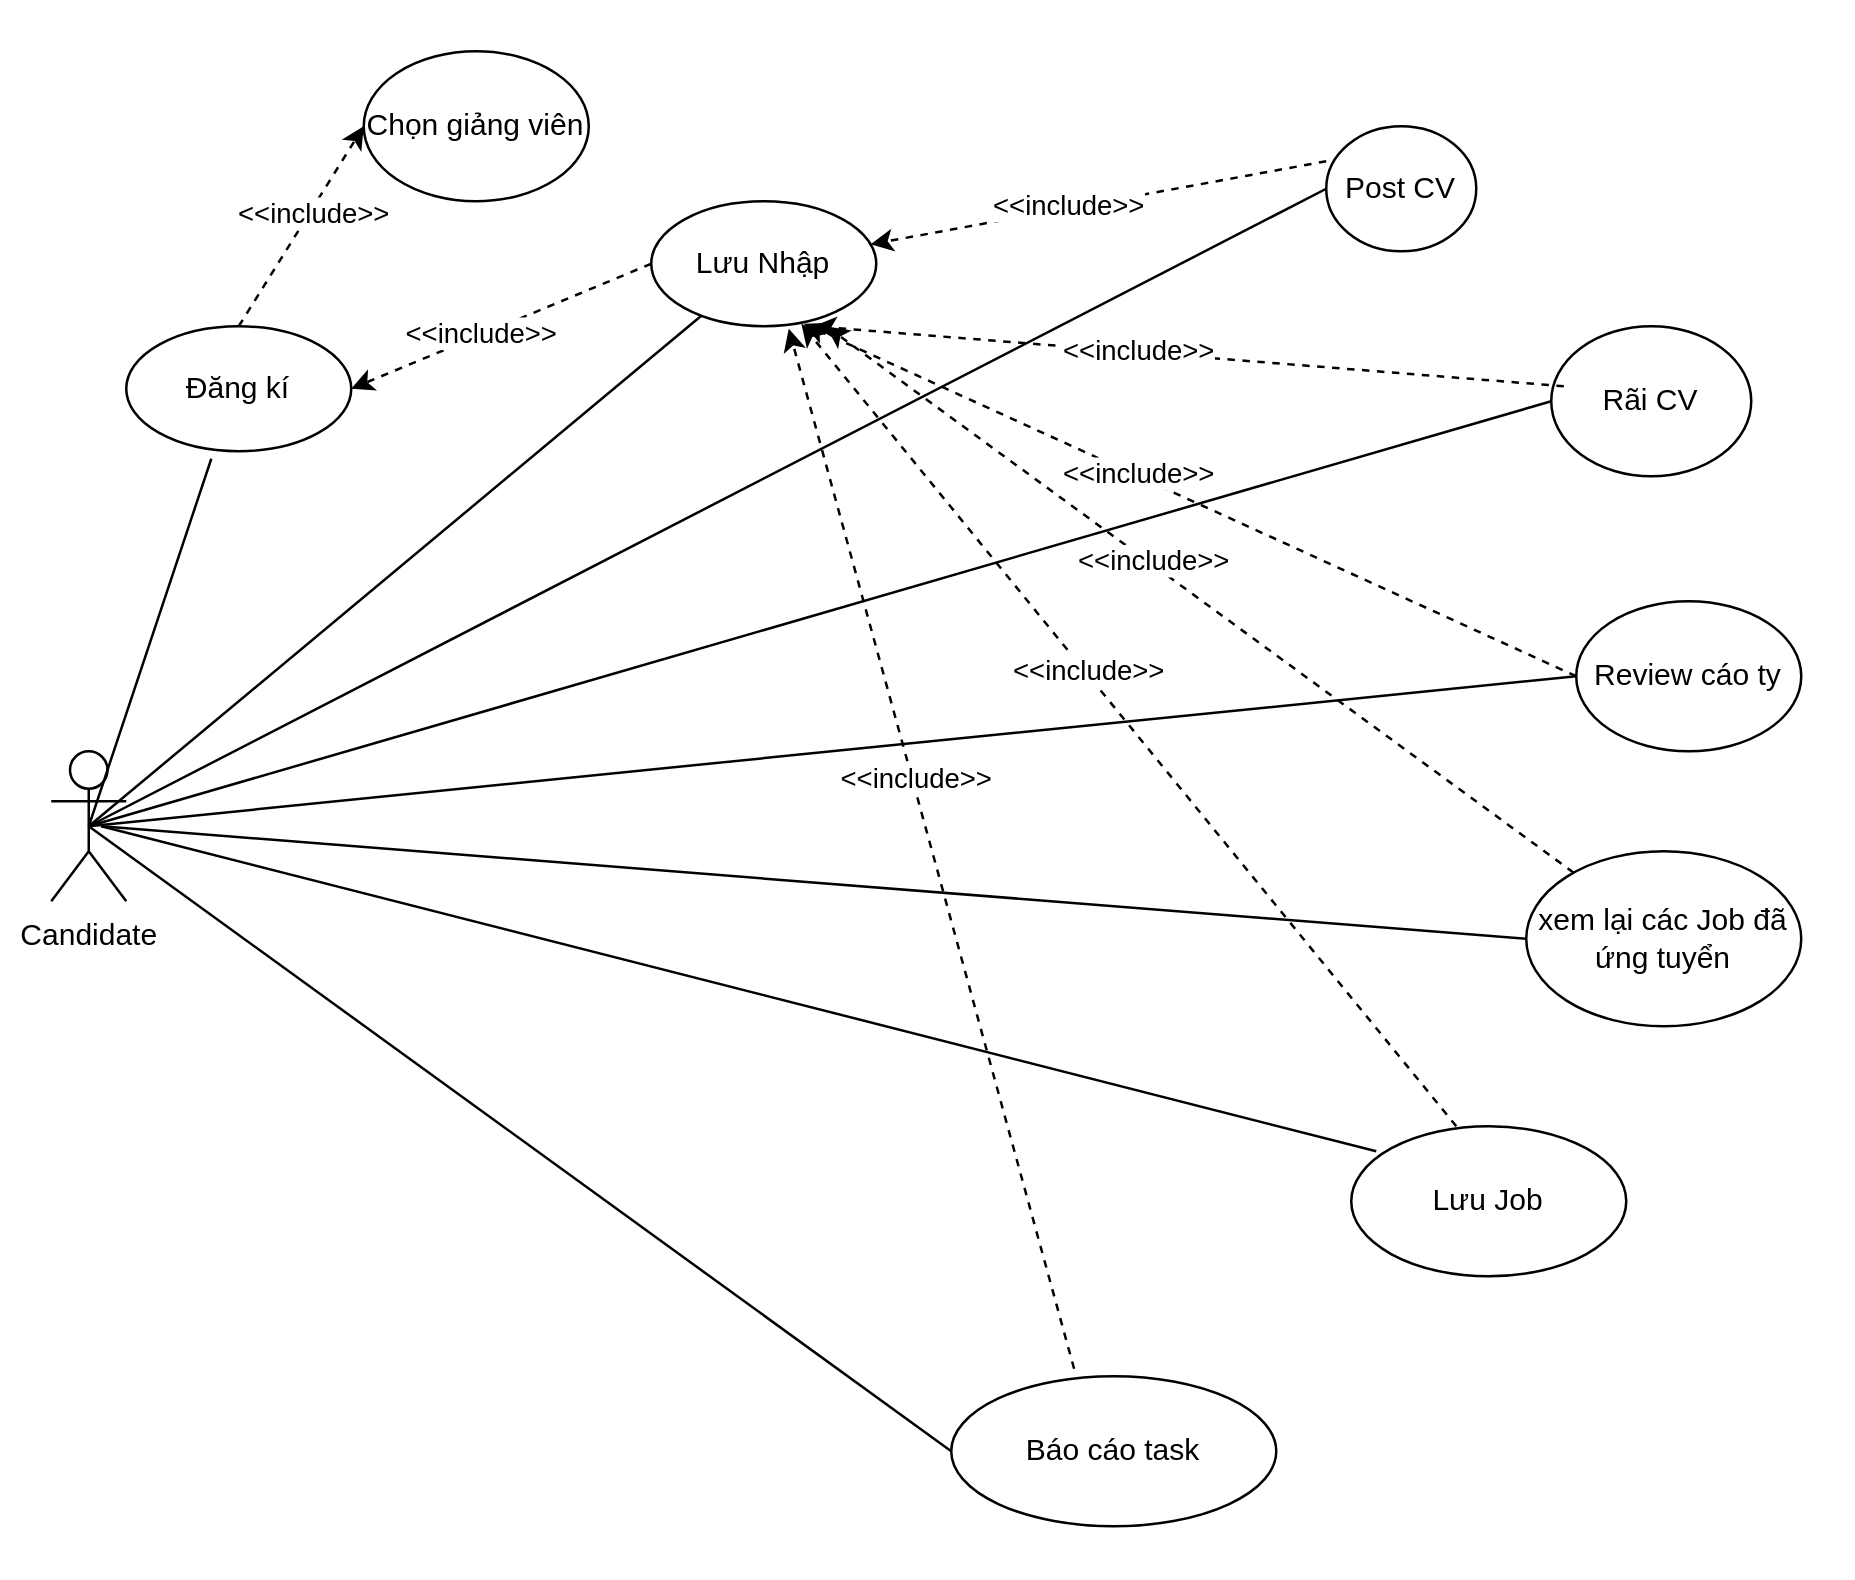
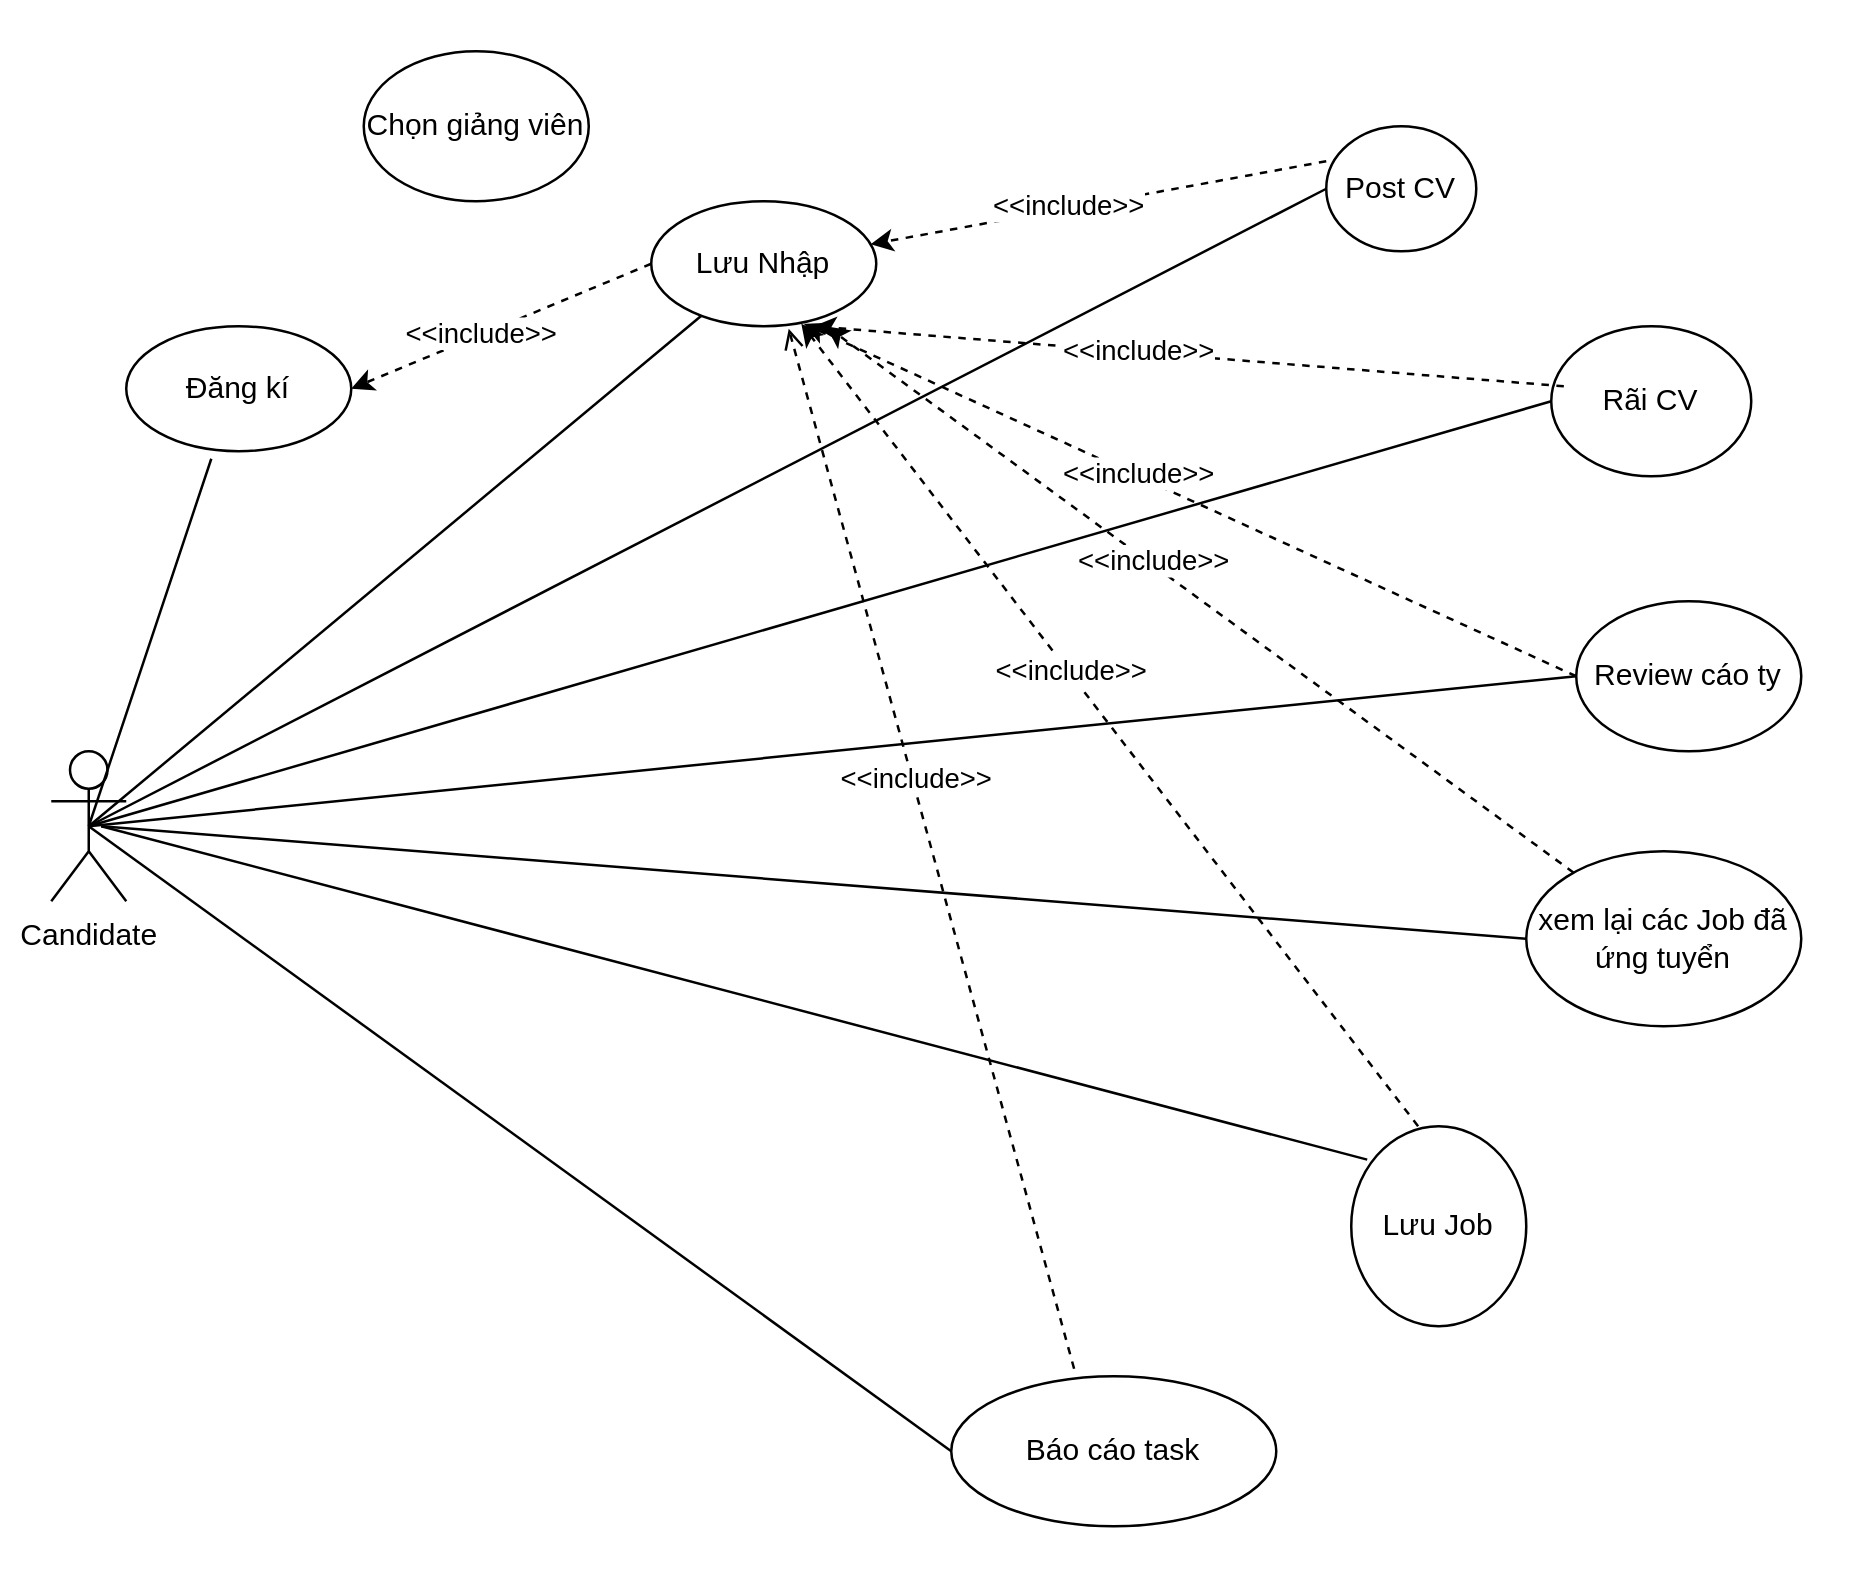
edge "Đăng kí" -> "Chọn giảng viên": removed, label "<<include>>"
edge "Báo cáo task" -> "Lưu Nhập": arrowhead classic -> open
node "Lưu Job": size 275x150 -> 175x200
